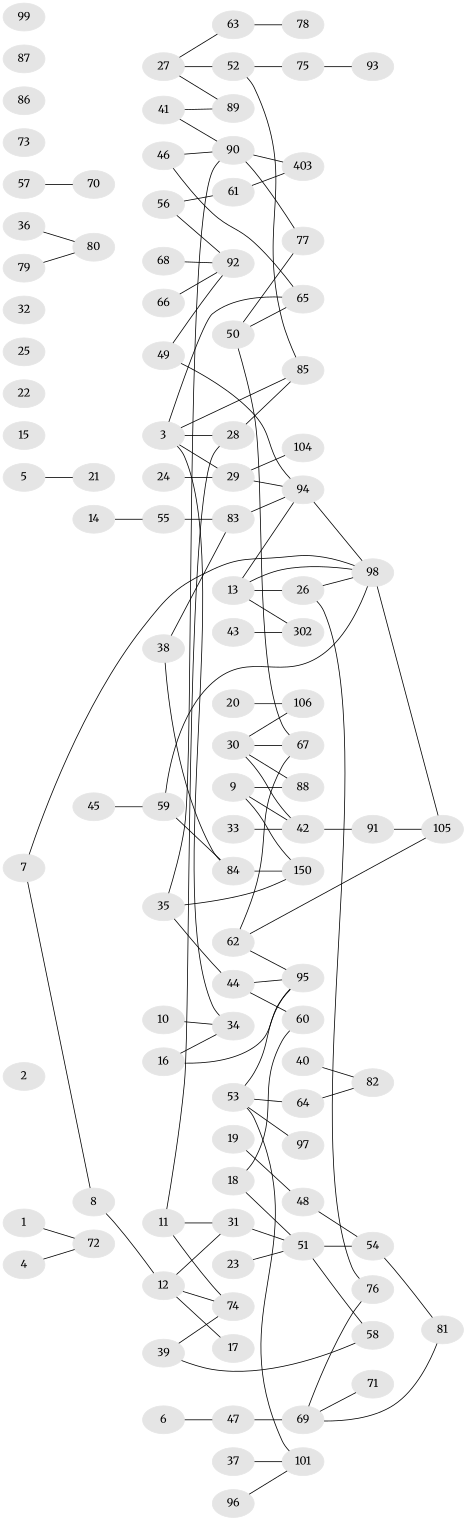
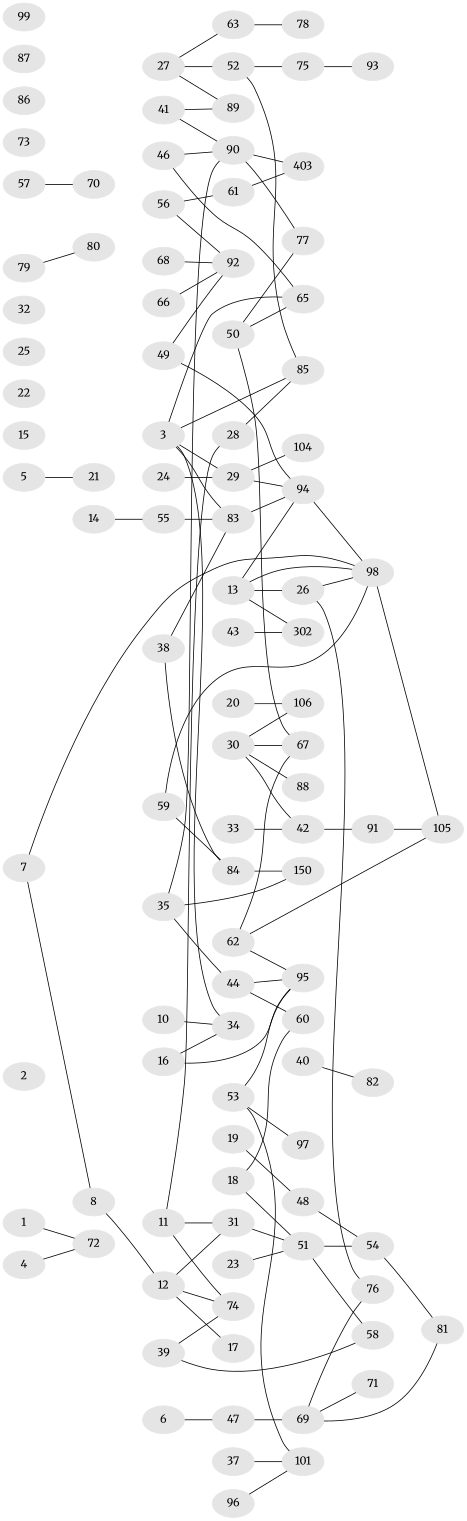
node "36": removed
edge "3" -- "28": now "3" -- "83"
node "9": removed
node "45": removed
node "64": removed
